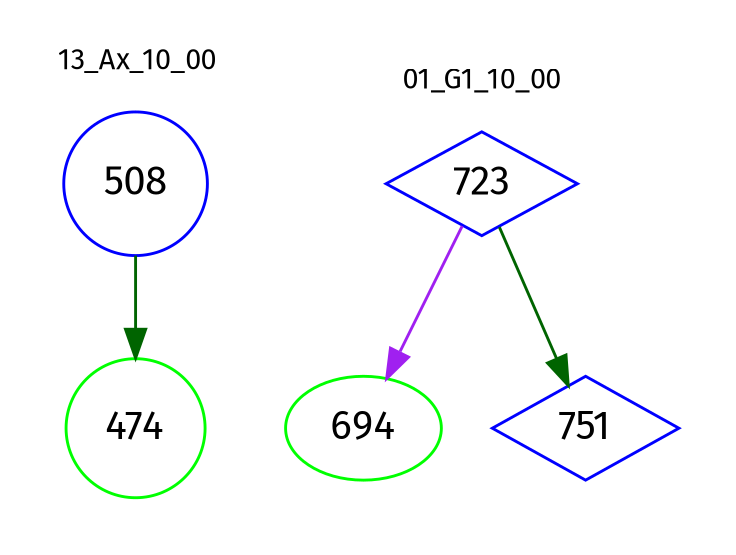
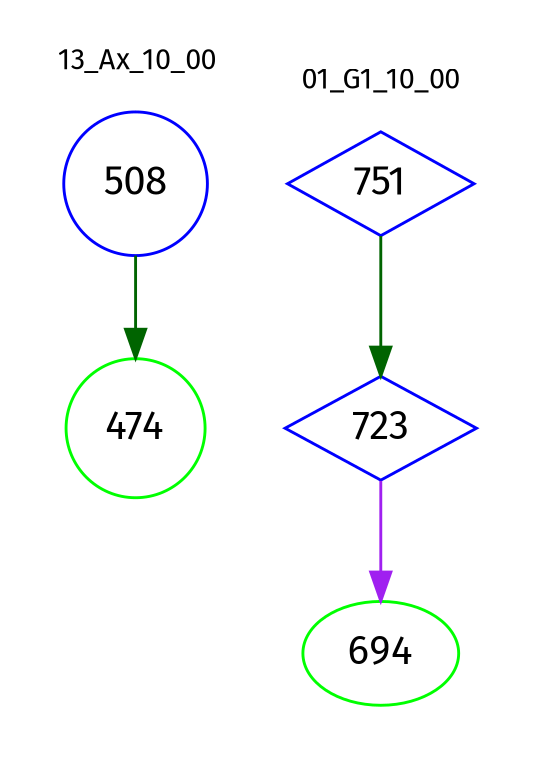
edge "723" -> "751": reversed
